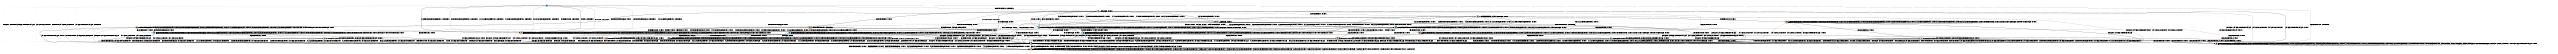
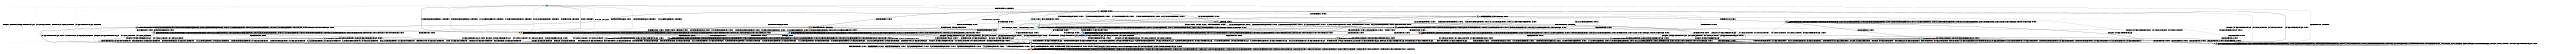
node "s6": fillcolor tan -> skyblue
edge "s6" -> "s7": label "CHANGE_CIPHER_SPEC / TIMEOUT" -> "ECDH_SERVER_HELLO / TIMEOUT"
node "s14": fillcolor skyblue -> tan
